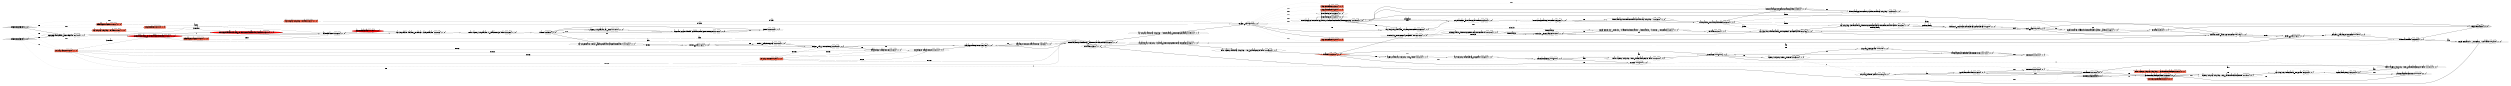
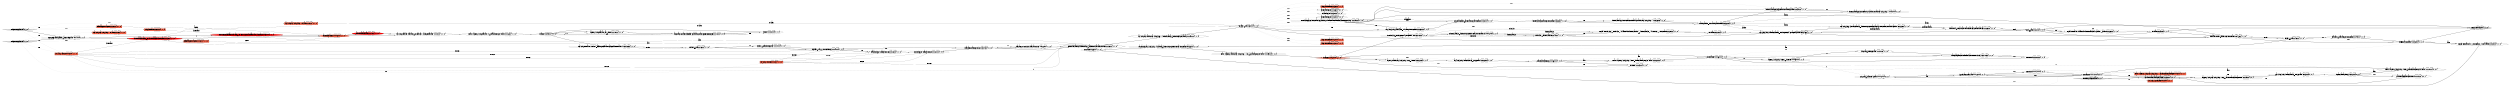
node "errStates.keySet()@@@31@@@['1', '1', '0']": added
node "cache.refresh(accessor)@@@6@@@['1', '1', '0']": fillcolor white -> tomato
